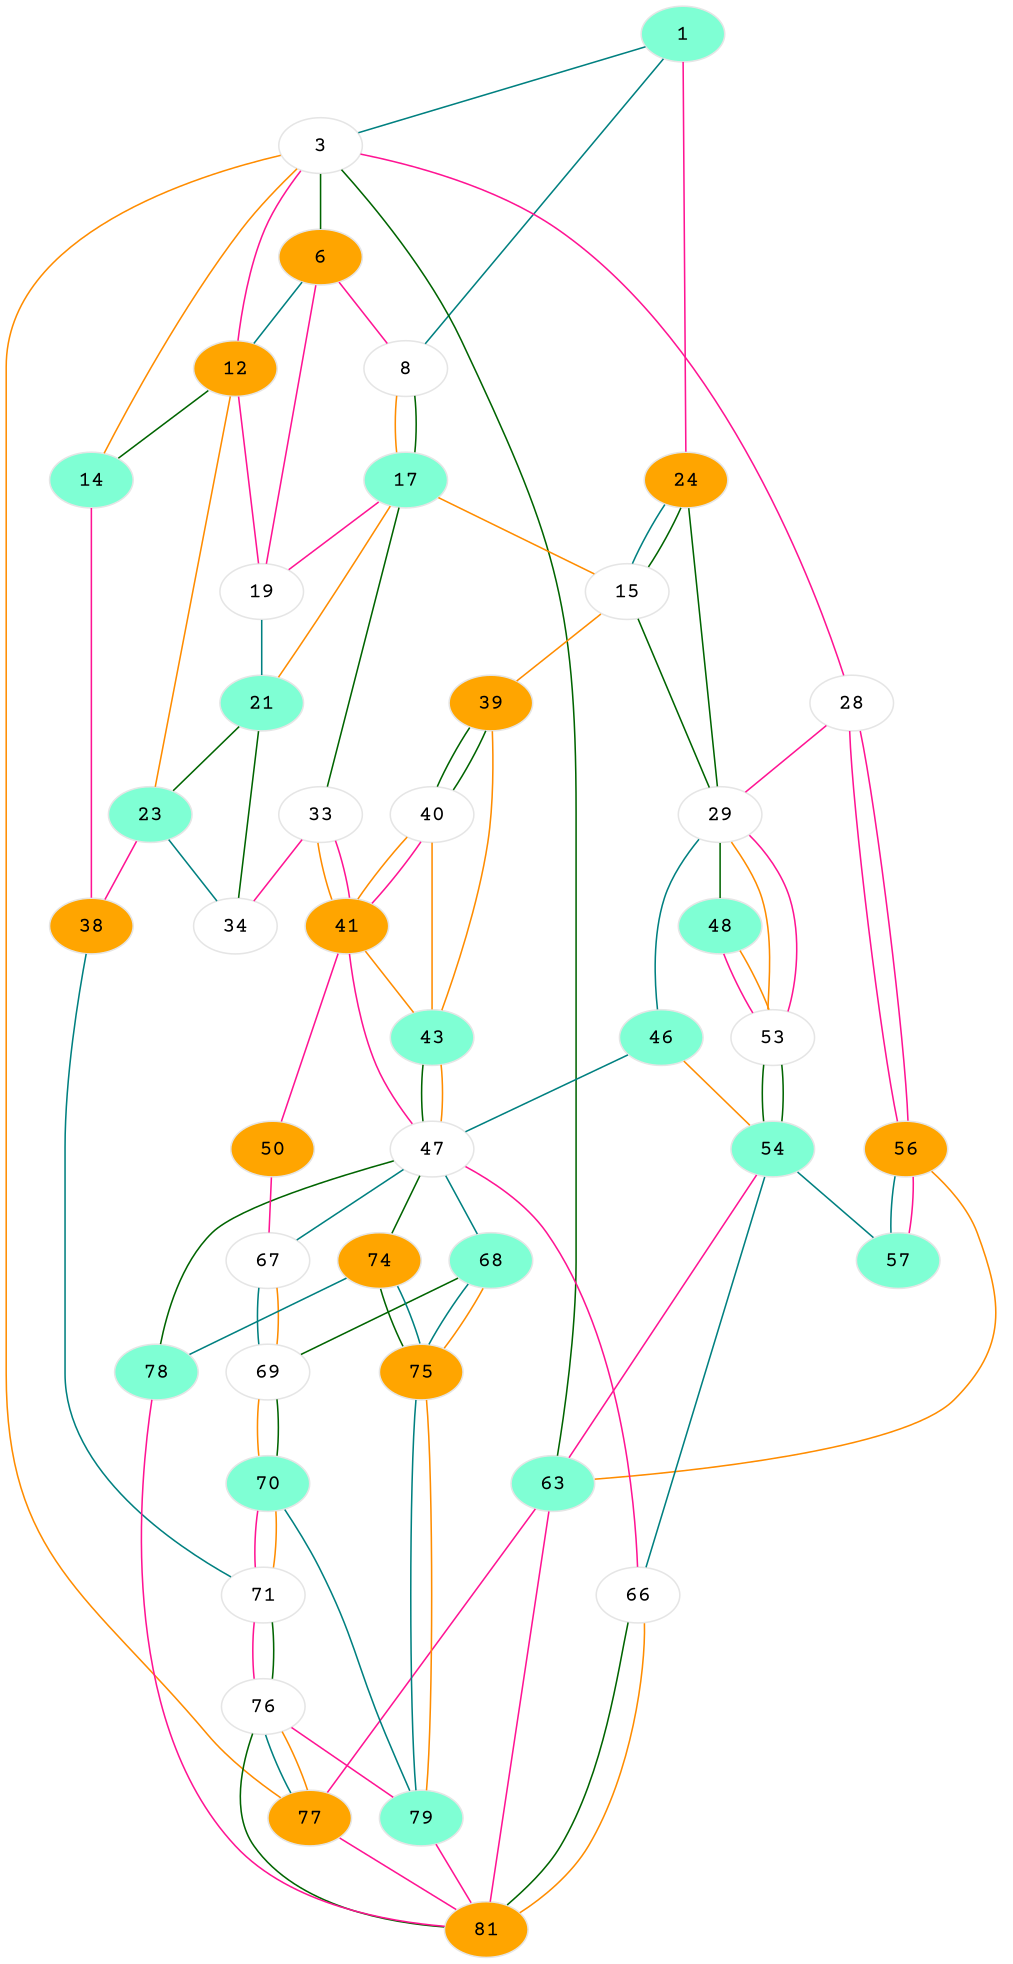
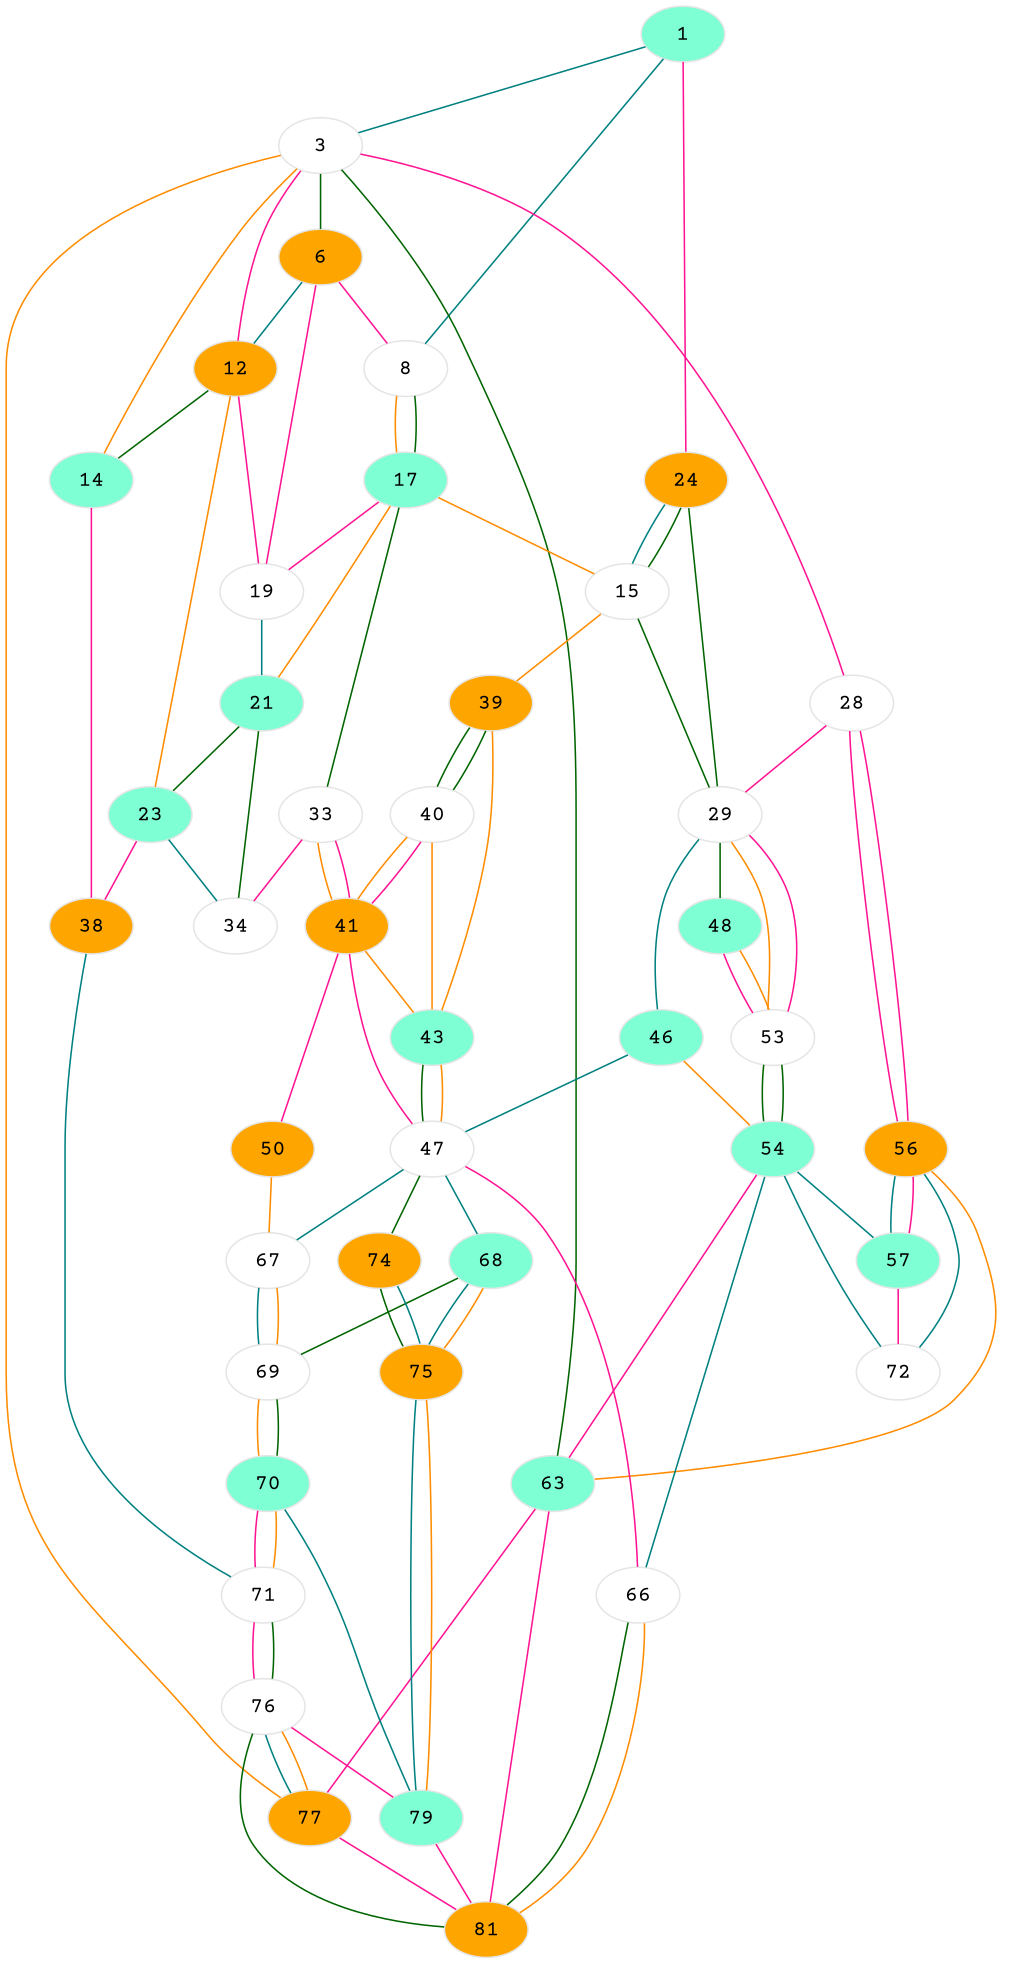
edge "50" -- "67": color deeppink -> darkorange
node "78": removed
node "72": added
